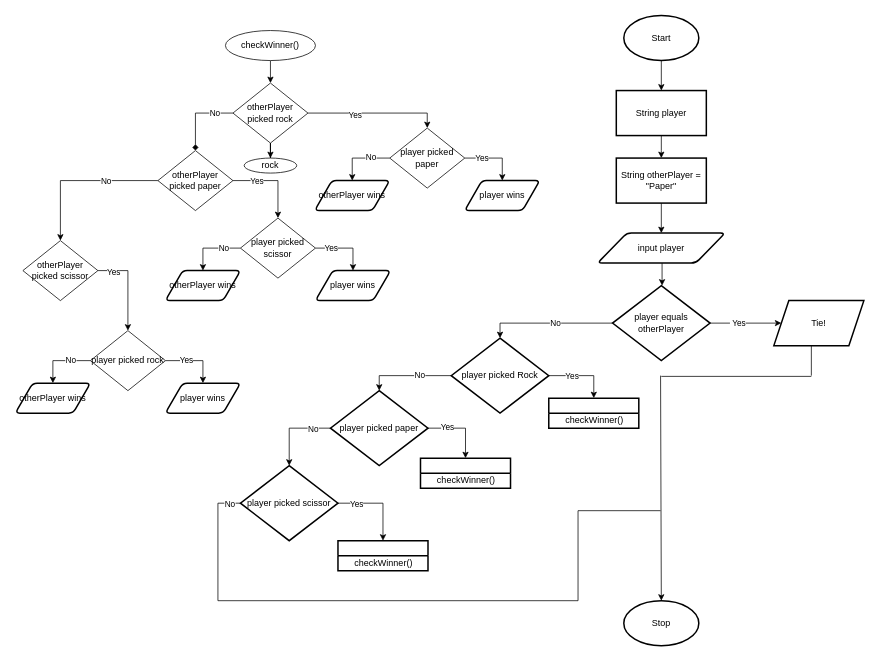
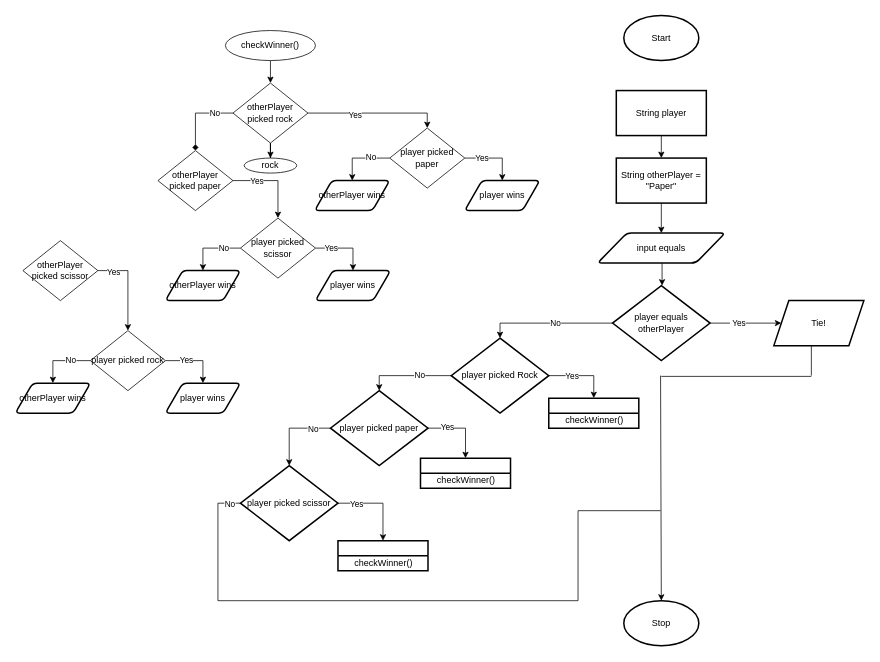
edge "Start" -> "String player": removed
edge "otherPlayer picked paper" -> "otherPlayer picked scissor": removed, label "No"
node "input player": label "input player" -> "input equals"
